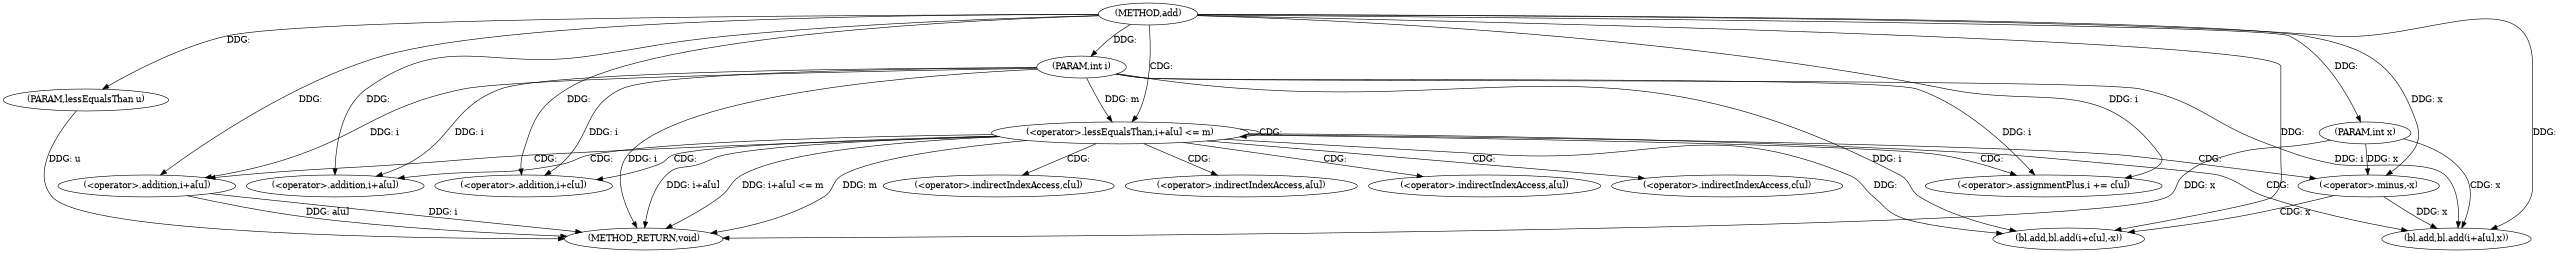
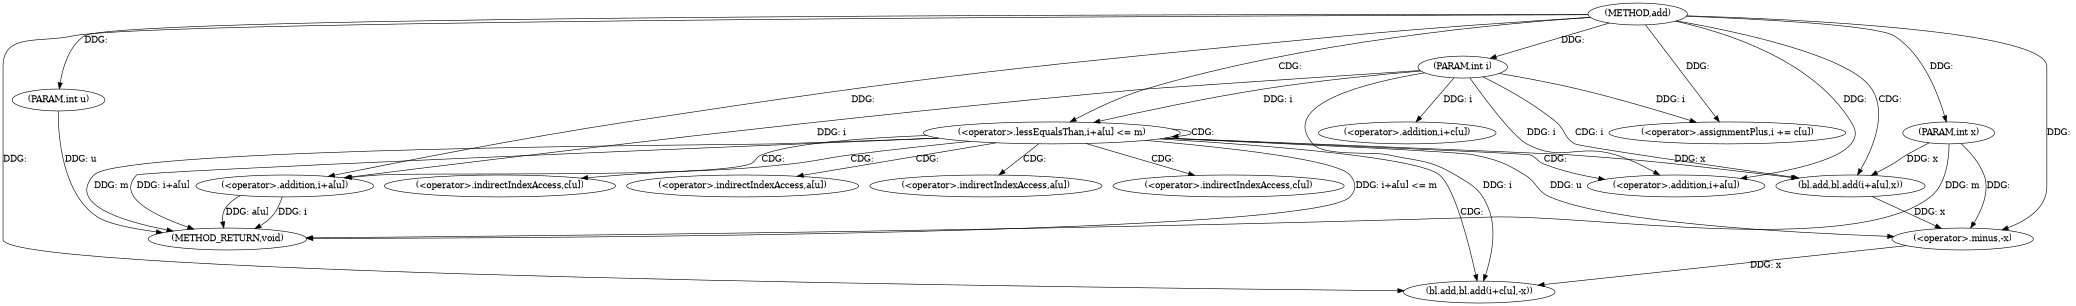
edge "(METHOD,add)" -> "(<operator>.addition,i+c[u])": removed, label "DDG:"
edge "(PARAM,int i)" -> "(METHOD_RETURN,void)": removed, label "DDG: i"
node "(PARAM,lessEqualsThan u)": label "(PARAM,lessEqualsThan u)" -> "(PARAM,int u)"
edge "(PARAM,int i)" -> "(<operator>.lessEqualsThan,i+a[u] <= m)": label "DDG: m" -> "DDG: i"
edge "(METHOD,add)" -> "(<operator>.assignmentPlus,i += c[u])": label "DDG: i" -> "DDG: "
edge "(METHOD,add)" -> "(<operator>.minus,-x)": label "DDG: x" -> "DDG: "
edge "(METHOD,add)" -> "(bl.add,bl.add(i+a[u],x))": label "DDG: " -> "CDG: "
edge "(<operator>.lessEqualsThan,i+a[u] <= m)" -> "(<operator>.assignmentPlus,i += c[u])": removed, label "CDG:"
edge "(<operator>.lessEqualsThan,i+a[u] <= m)" -> "(<operator>.addition,i+c[u])": removed, label "CDG:"
edge "(<operator>.lessEqualsThan,i+a[u] <= m)" -> "(<operator>.minus,-x)": label "CDG: " -> "DDG: u"
edge "(PARAM,int i)" -> "(bl.add,bl.add(i+a[u],x))": label "DDG: i" -> "CDG: i"
edge "(PARAM,int x)" -> "(<operator>.minus,-x)": label "DDG: x" -> "DDG: "
edge "(<operator>.lessEqualsThan,i+a[u] <= m)" -> "(bl.add,bl.add(i+c[u],-x))": label "DDG: " -> "CDG: "
edge "(PARAM,int x)" -> "(METHOD_RETURN,void)": label "DDG: x" -> "DDG: m"
edge "(<operator>.lessEqualsThan,i+a[u] <= m)" -> "(bl.add,bl.add(i+a[u],x))": label "CDG: " -> "DDG: x"
edge "(PARAM,int x)" -> "(bl.add,bl.add(i+a[u],x))": label "CDG: x" -> "DDG: x"
edge "(<operator>.minus,-x)" -> "(bl.add,bl.add(i+c[u],-x))": label "CDG: x" -> "DDG: x"
edge "(<operator>.minus,-x)" -> "(bl.add,bl.add(i+a[u],x))": reversed
